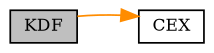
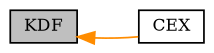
edge "KDF" -> "CEX": reversed
